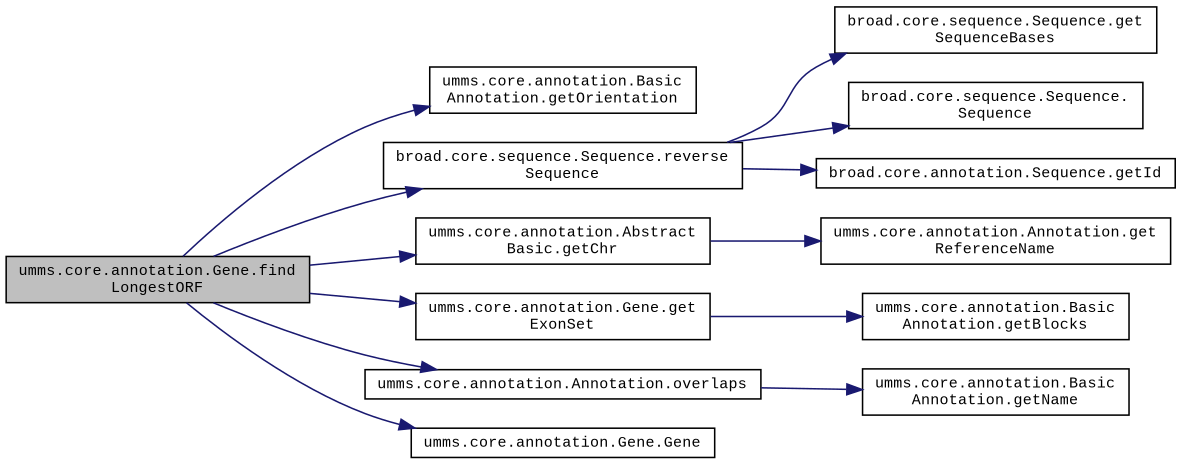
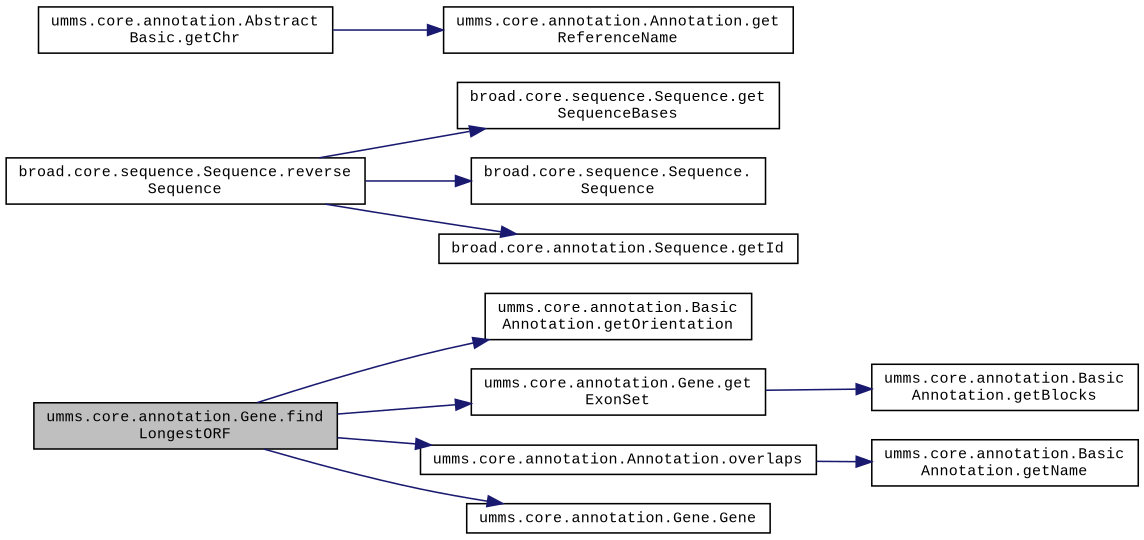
edge "umms.core.annotation.Gene.find LongestORF" -> "broad.core.sequence.Sequence.reverse Sequence": removed
edge "umms.core.annotation.Gene.find LongestORF" -> "umms.core.annotation.Abstract Basic.getChr": removed
